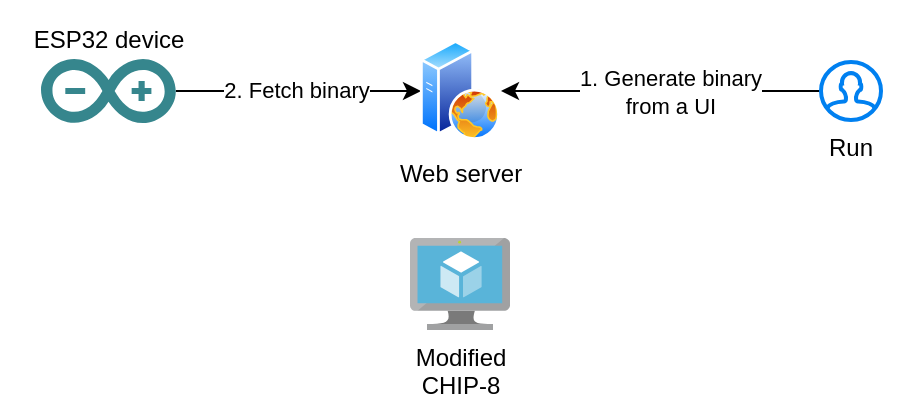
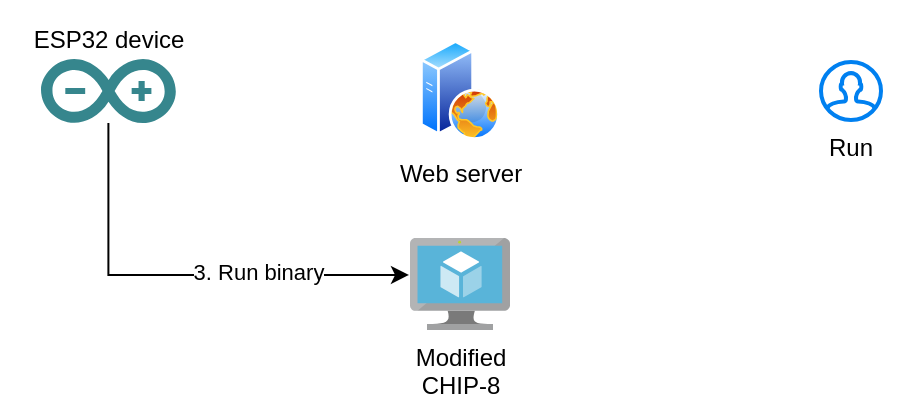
edge "ESP32 device" -> "Web server": removed, label "2. Fetch binary"
edge "Run" -> "Web server": removed, label "1. Generate binary from a UI"
edge "ESP32 device" -> "Modified CHIP-8": added, label "3. Run binary"
